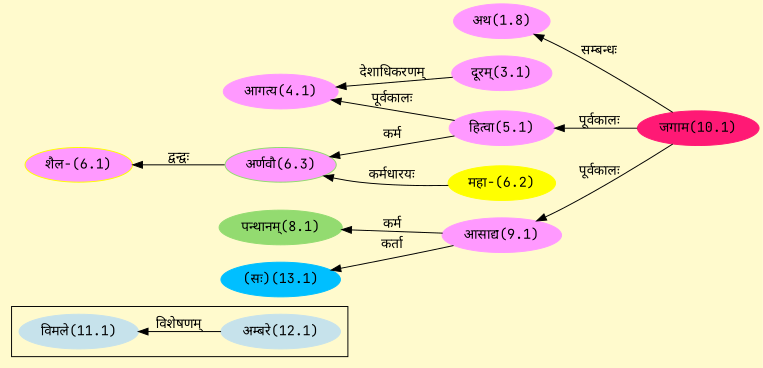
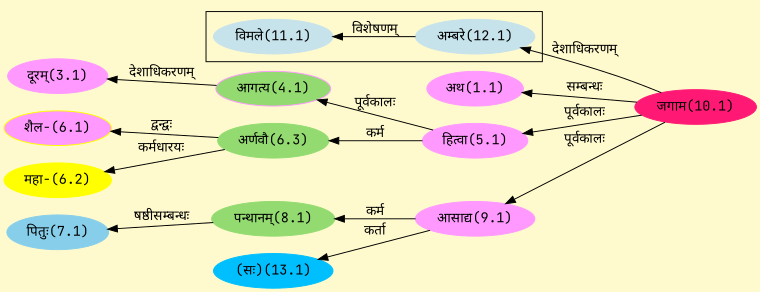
node "अथ(1.8)": label "अथ(1.8)" -> "अथ(1.1)"
edge "जगाम(10.1)" -> "अम्बरे(12.1)": added, label "देशाधिकरणम्"
edge "दूरम्(3.1)" -> "आगत्य(4.1)": reversed
node "आगत्य(4.1)": fillcolor #ff99ff -> #93db70
node "अर्णवौ(6.3)": fillcolor #ff99ff -> #93db70
edge "महा-(6.2)" -> "अर्णवौ(6.3)": reversed
node "पितुः(7.1)": added
